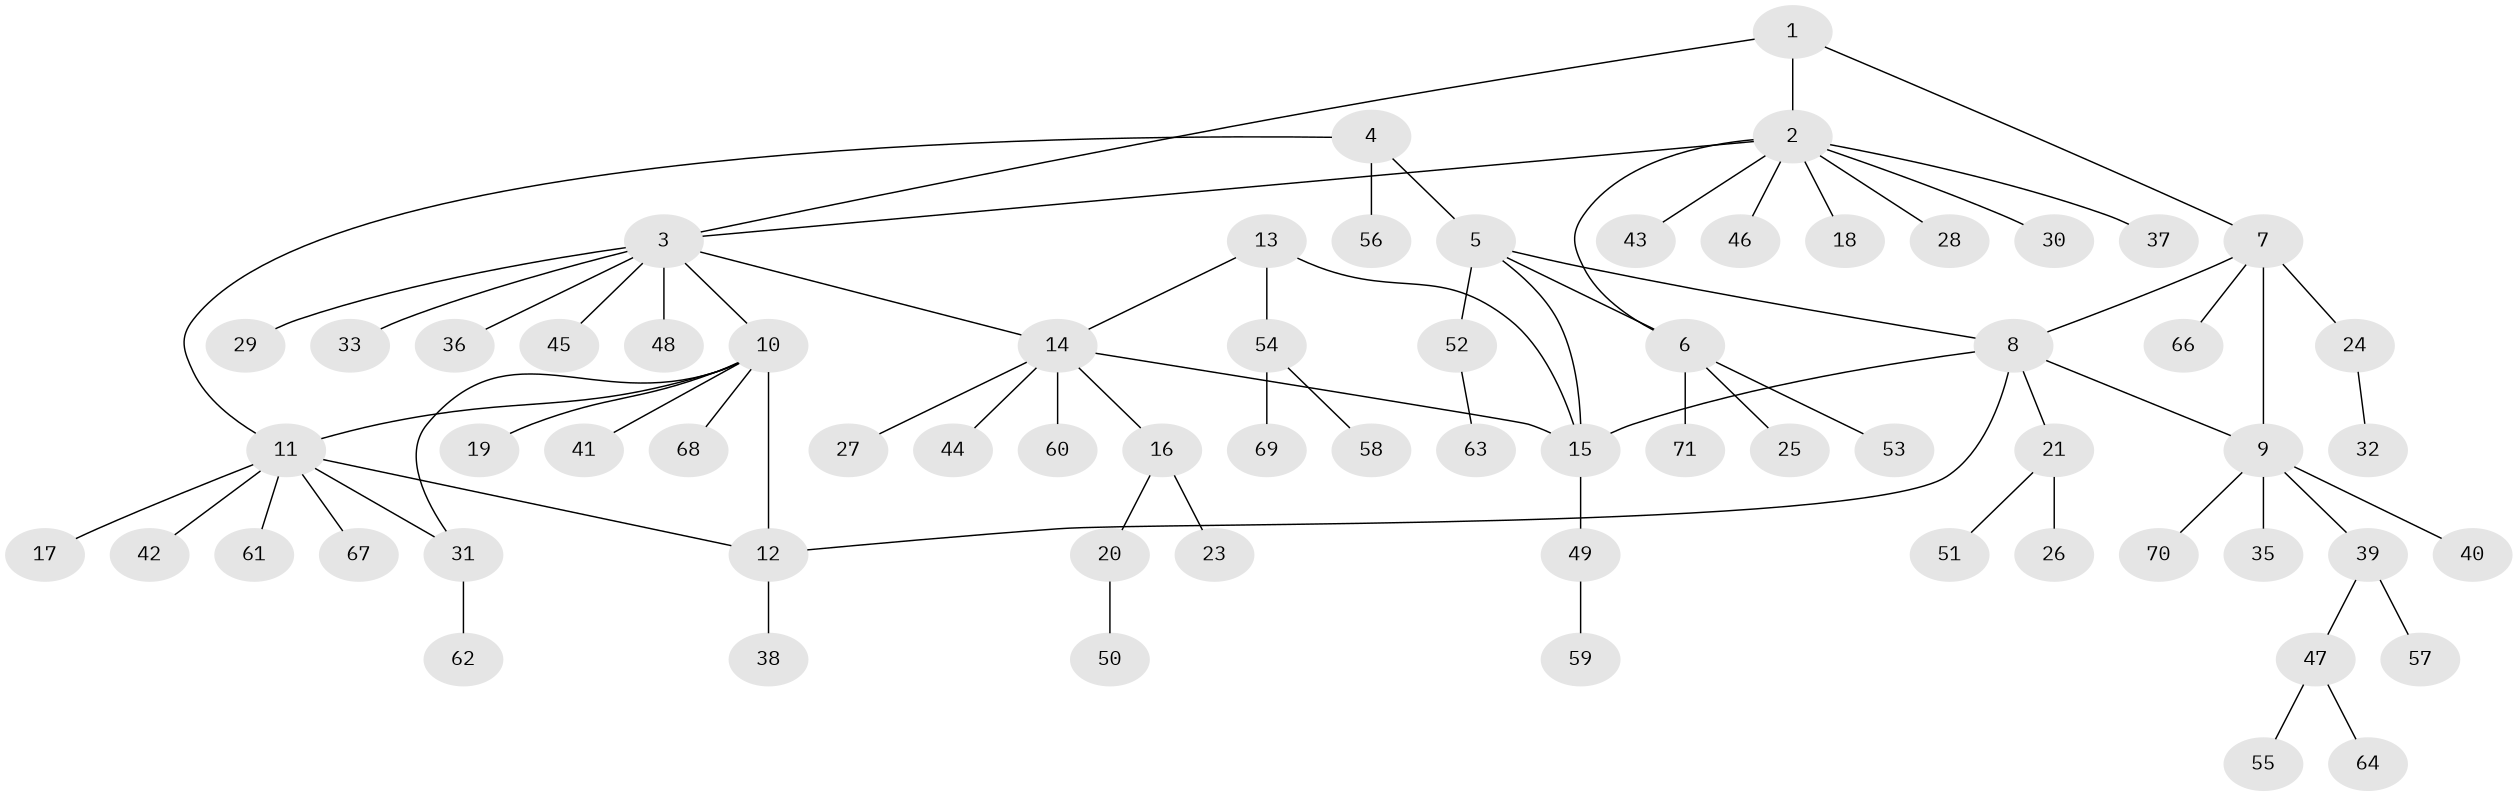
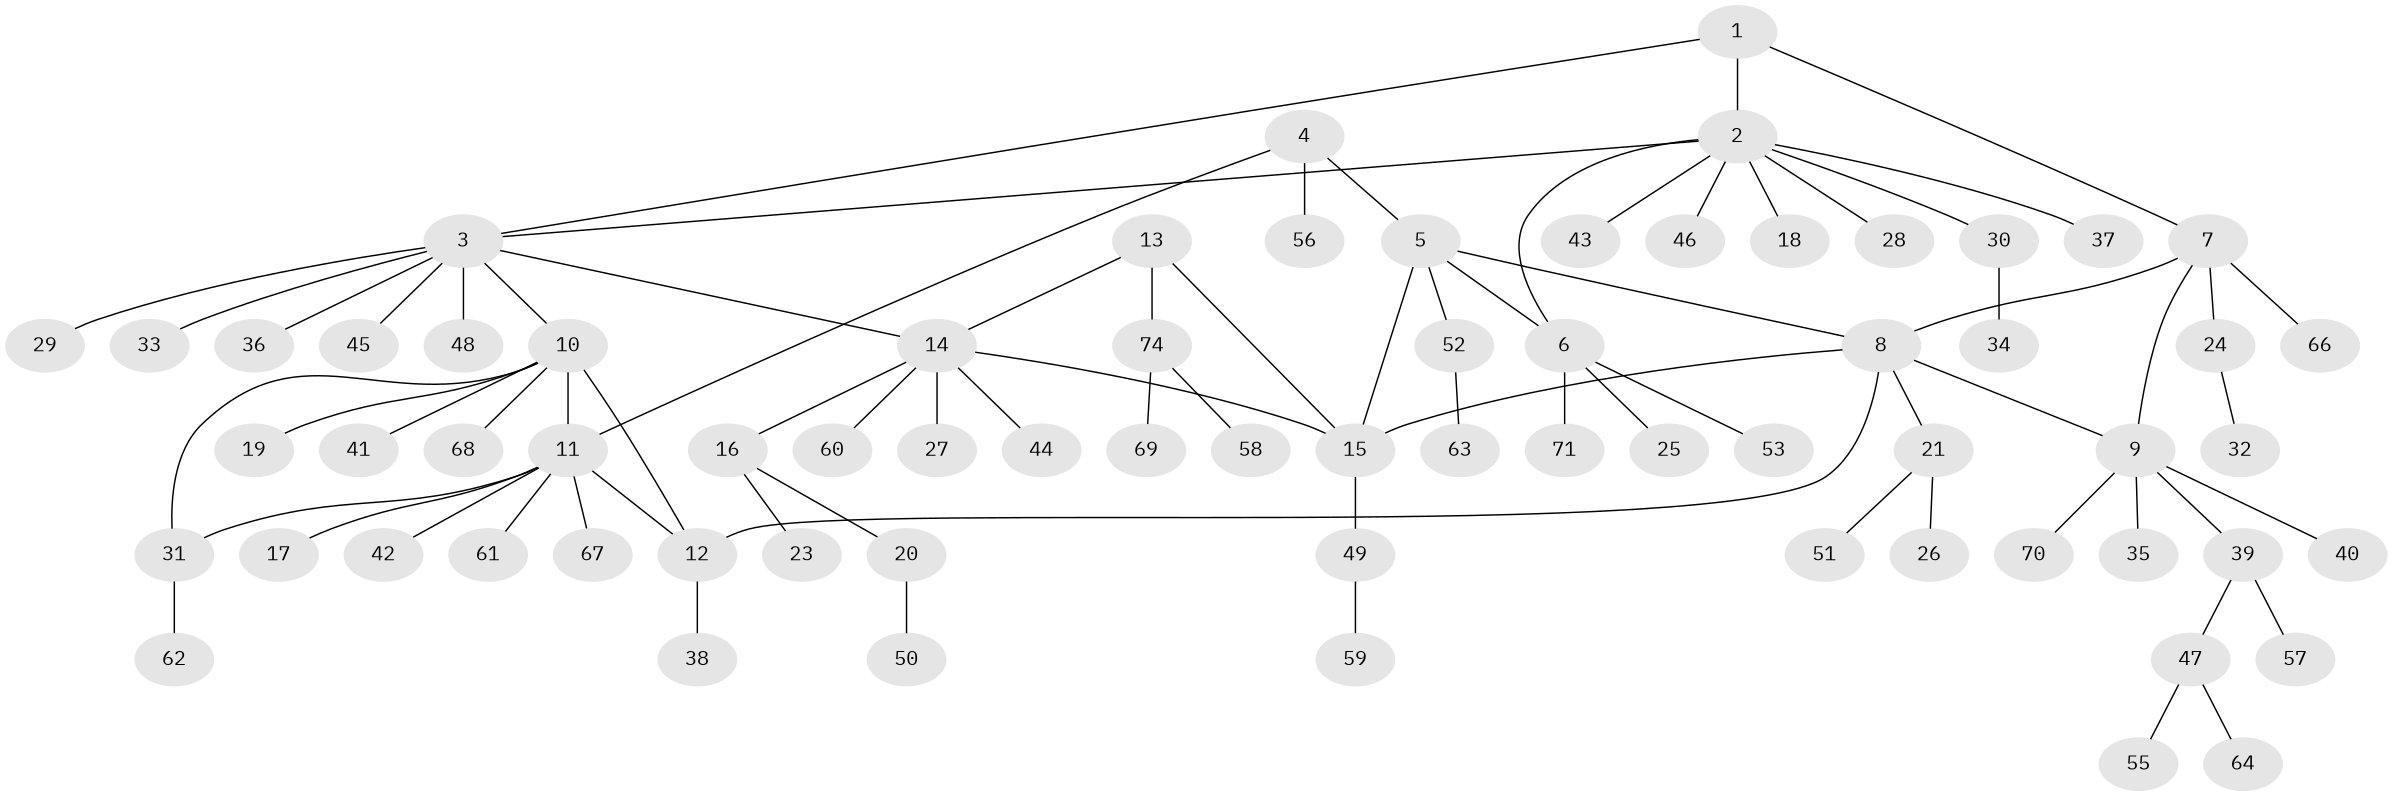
node "54": label "54" -> "74"
node "34": added
